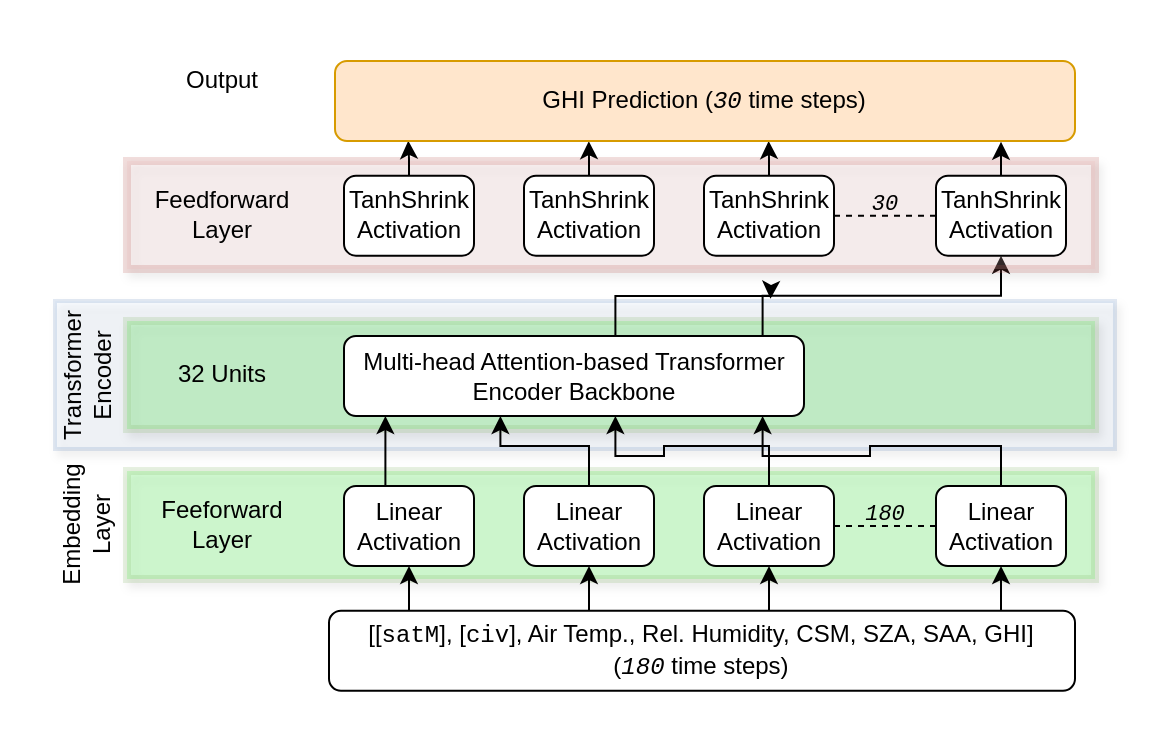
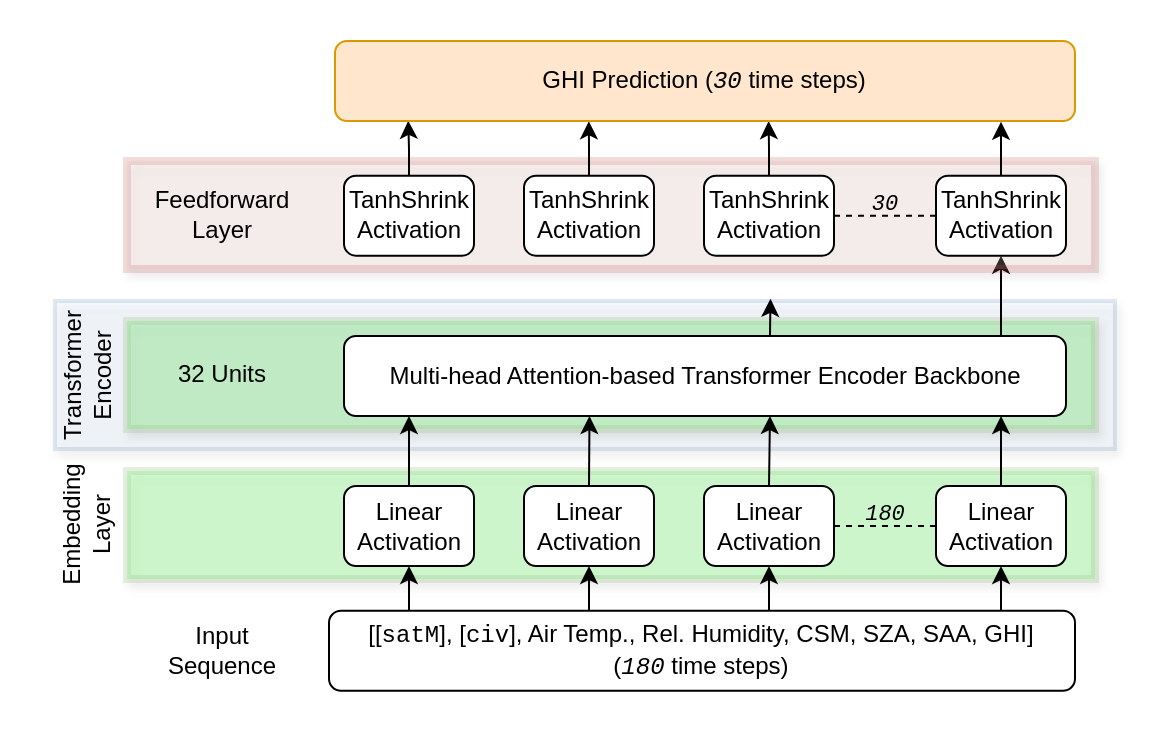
node "Output": removed
node "GHI Prediction (30 time steps)": moved (705, 101) -> (705, 81)
node "Multi-head Attention-based Transformer Encoder Backbone": size 460x80 -> 722x80
node "Feeforward Layer": removed
node "Input Sequence": added
